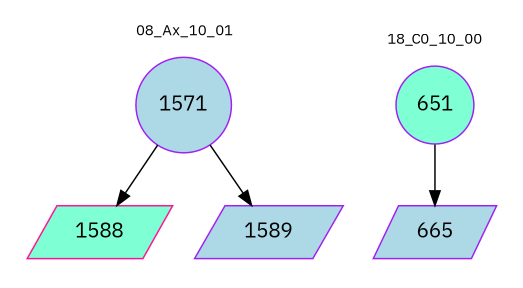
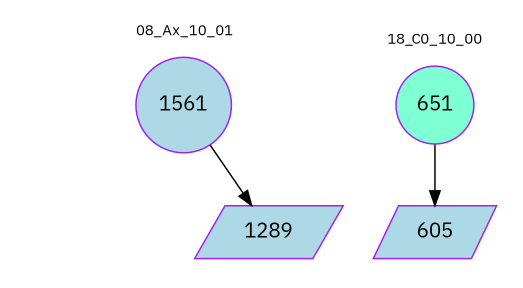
node "1571": label "1571" -> "1561"
node "1588": removed
node "1589": label "1589" -> "1289"
node "665": label "665" -> "605"
